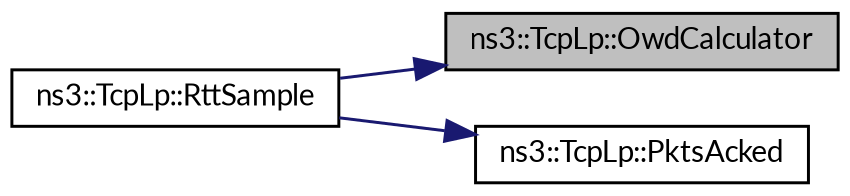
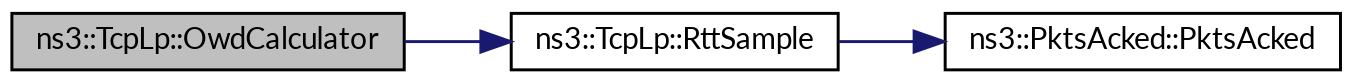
edge "ns3::TcpLp::RttSample" -> "ns3::TcpLp::OwdCalculator": reversed
node "ns3::TcpLp::PktsAcked": label "ns3::TcpLp::PktsAcked" -> "ns3::PktsAcked::PktsAcked"
